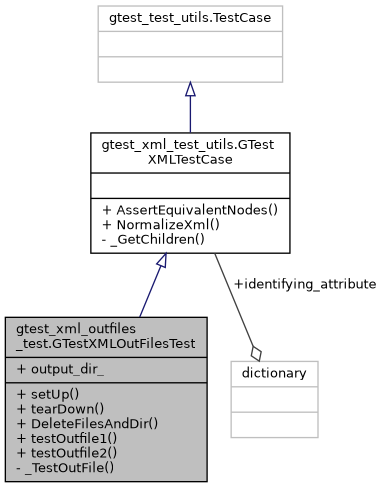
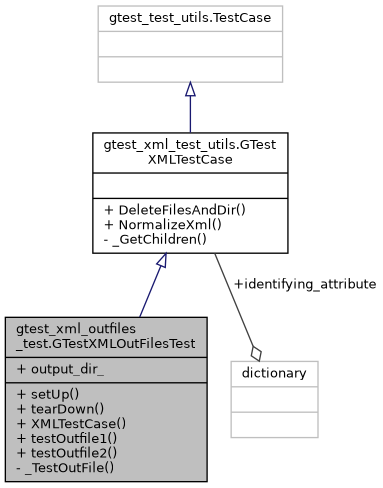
node "gtest_xml_test_utils.GTest": text "+ AssertEquivalentNodes()" -> "+ DeleteFilesAndDir()"
node "gtest_xml_outfiles": text "+ DeleteFilesAndDir()" -> "+ XMLTestCase()"
